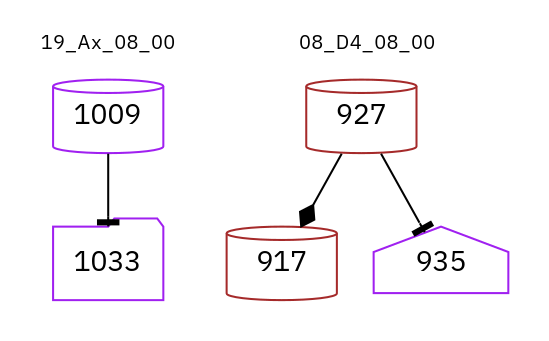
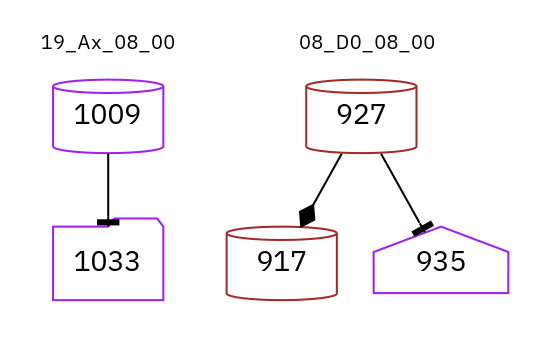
cluster "08_D4_08_00": label "08_D4_08_00" -> "08_D0_08_00"
